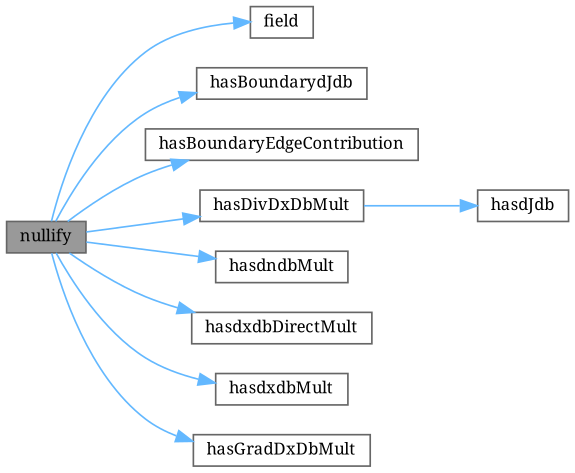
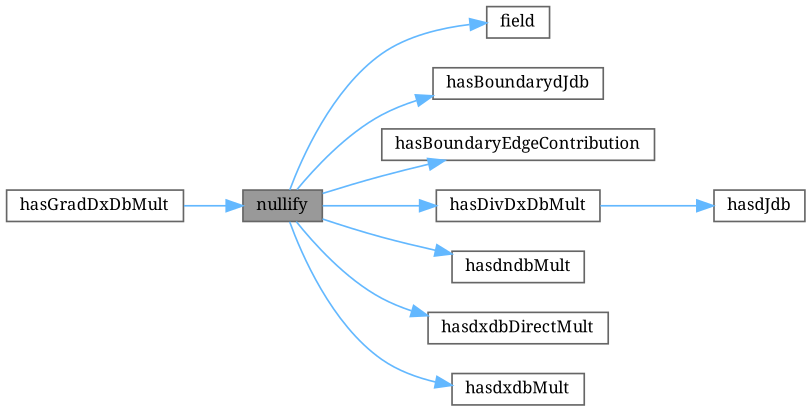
edge "nullify" -> "hasGradDxDbMult": reversed
